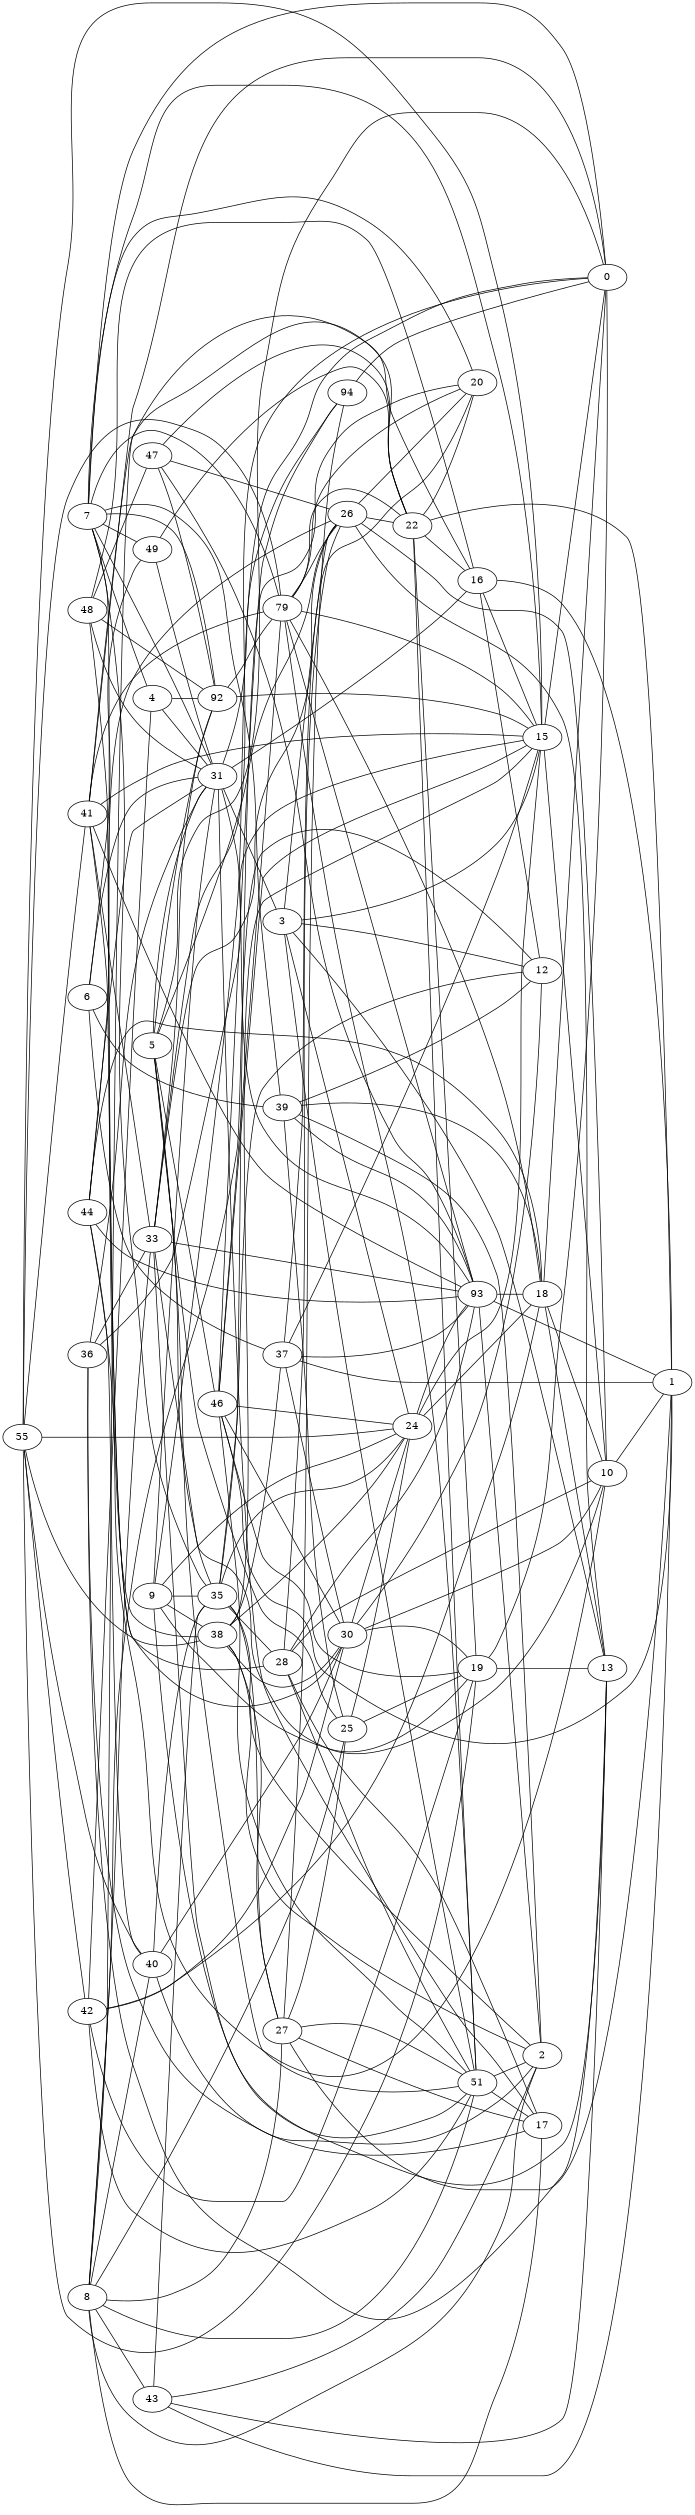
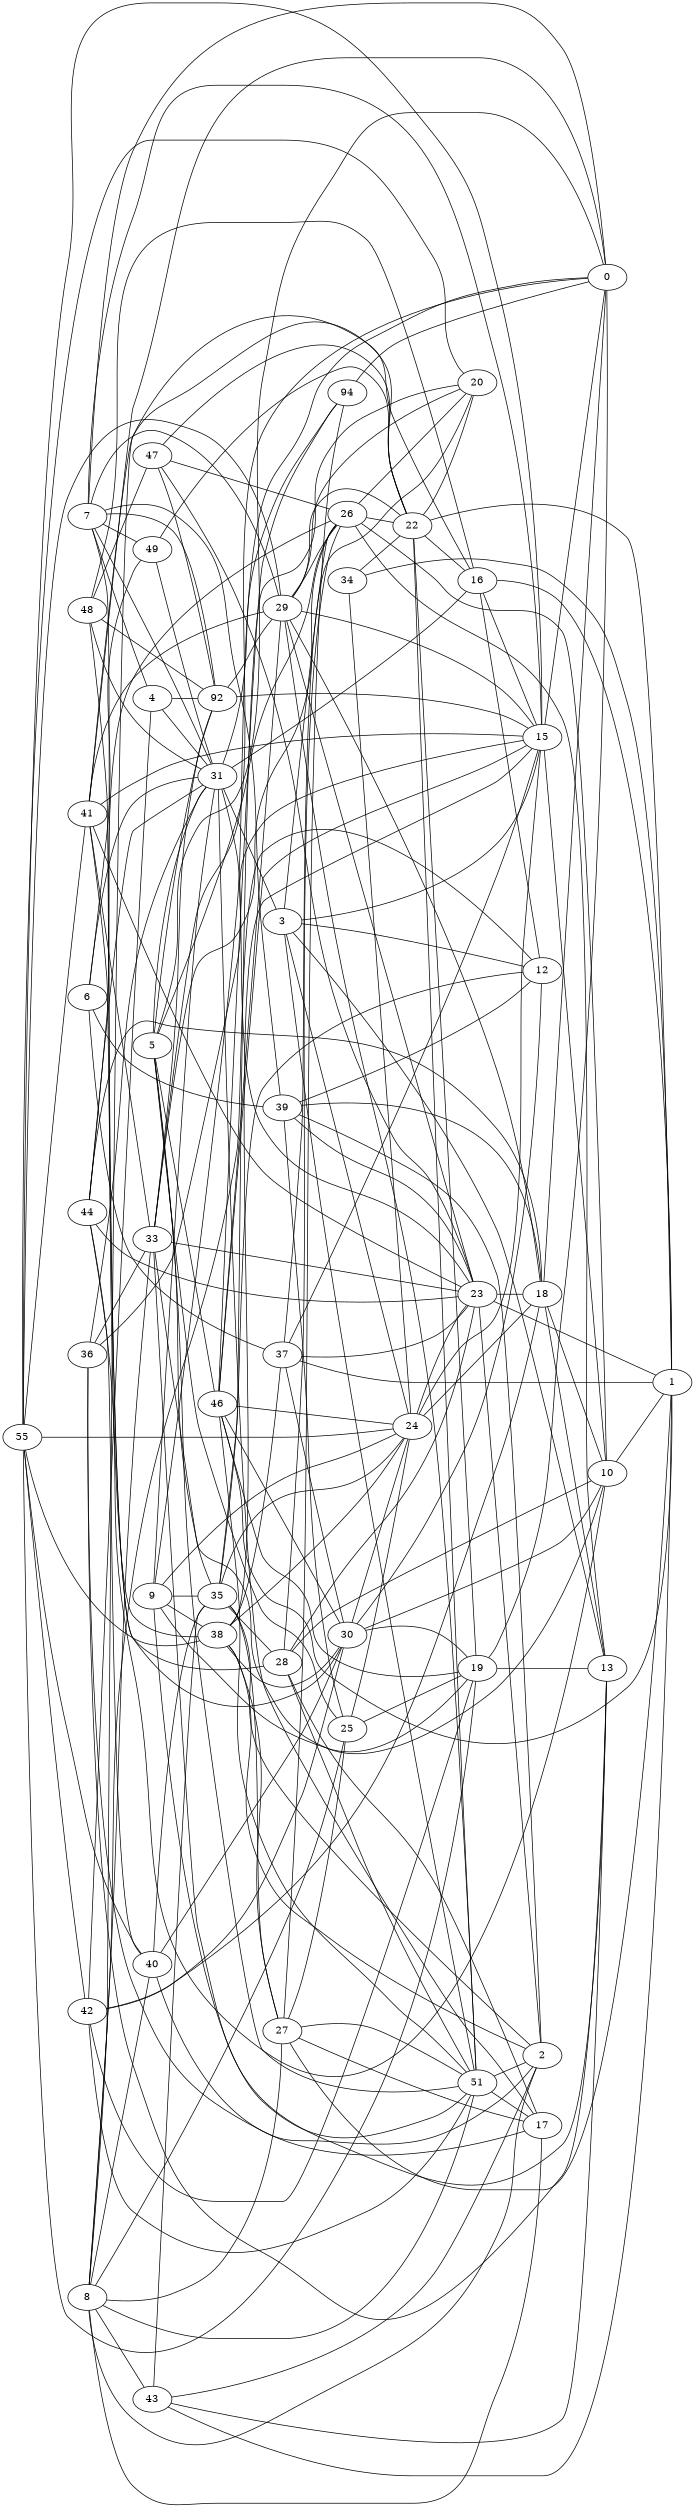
edge "20" -- "7": now "20" -- "55"
node "34": added
node "79": label "79" -> "29"
edge "7" -- "35": removed
node "93": label "93" -> "23"
